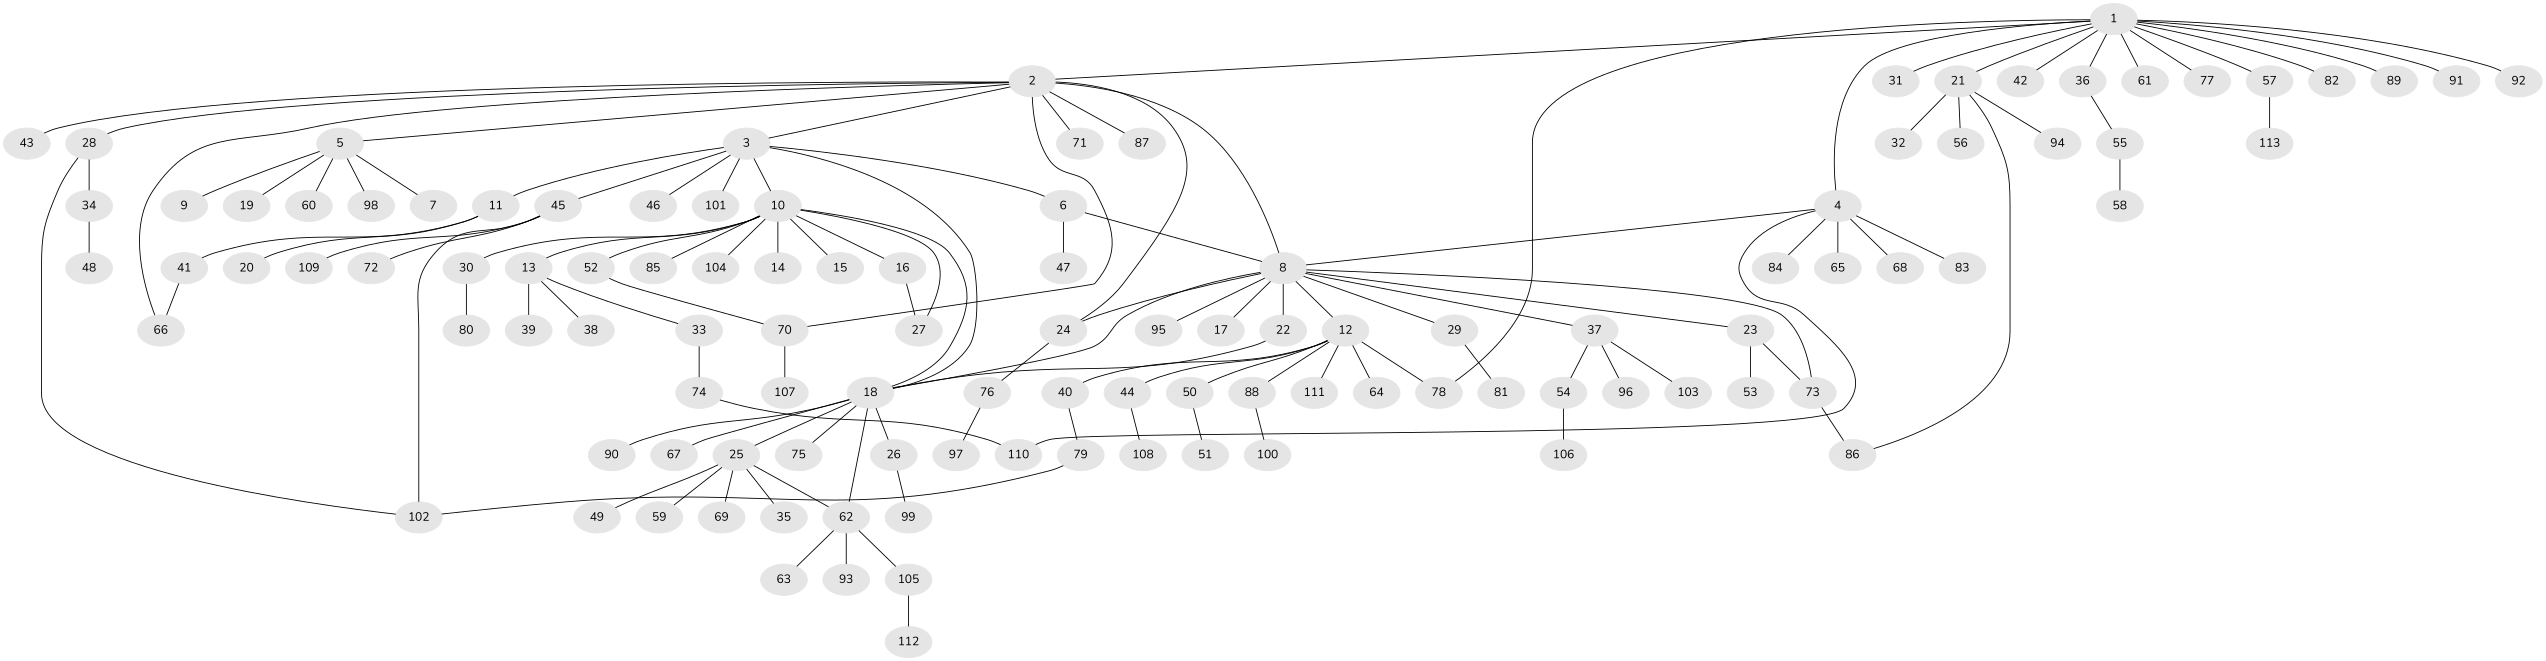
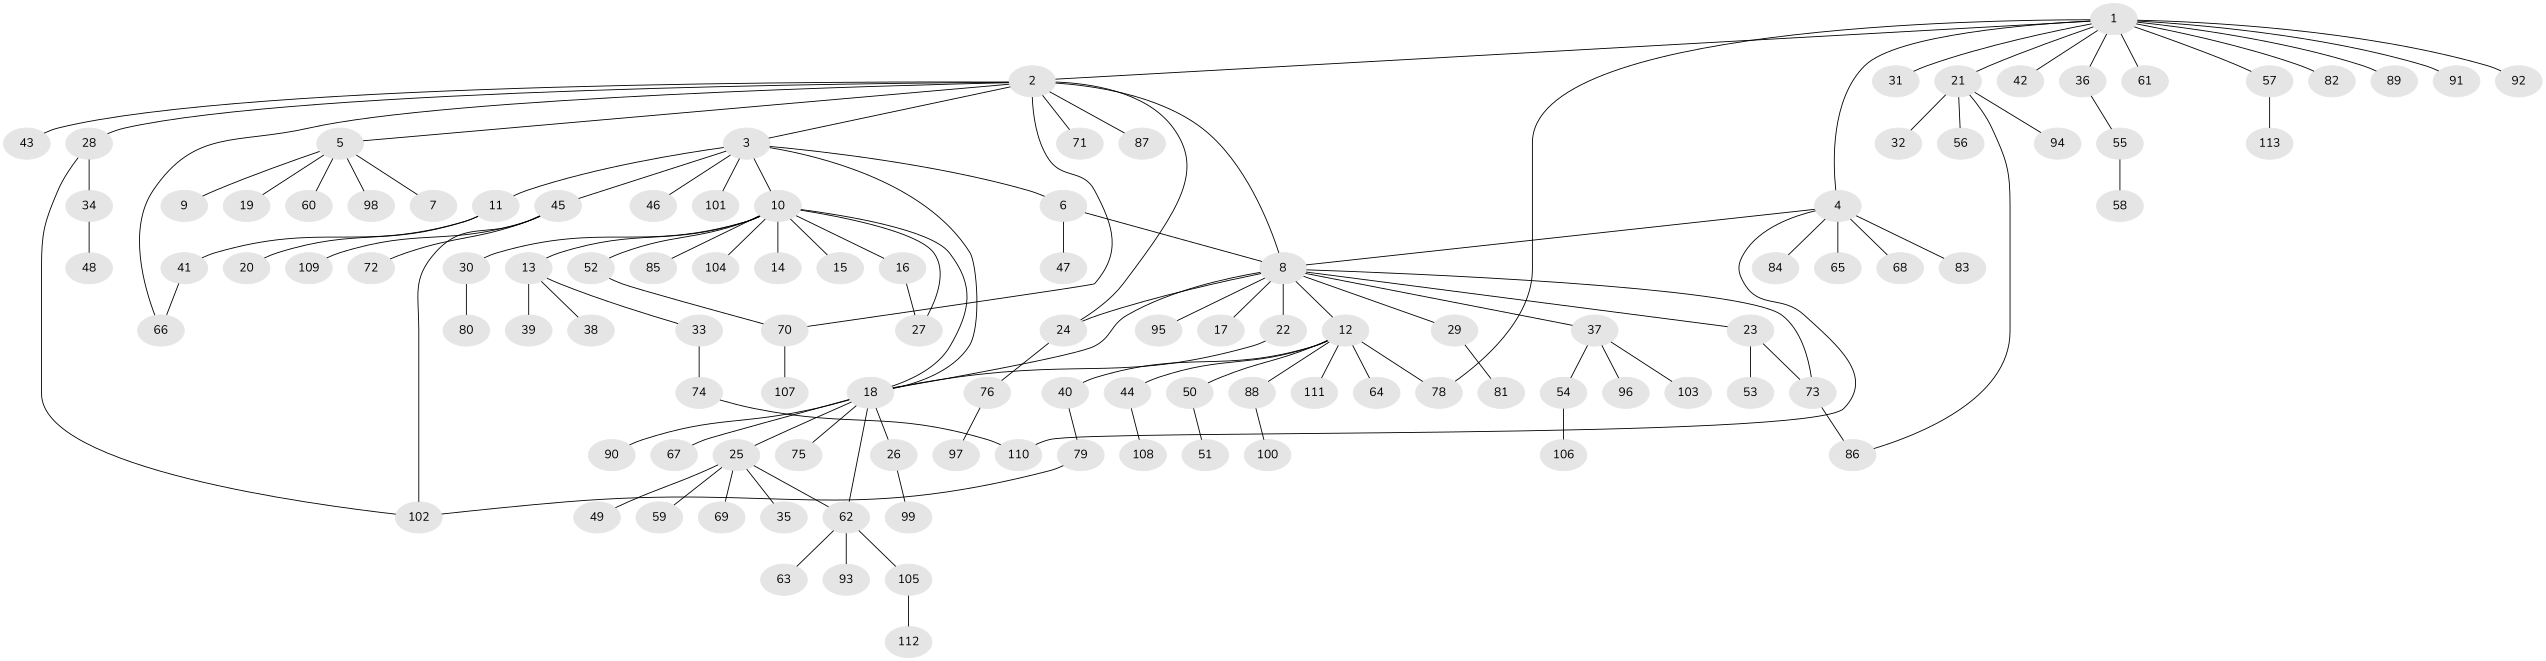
node "77": removed
